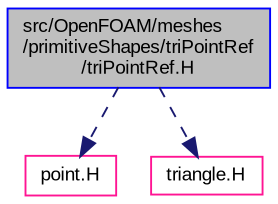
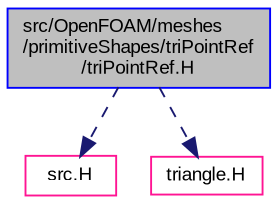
node "point.H": label "point.H" -> "src.H"
